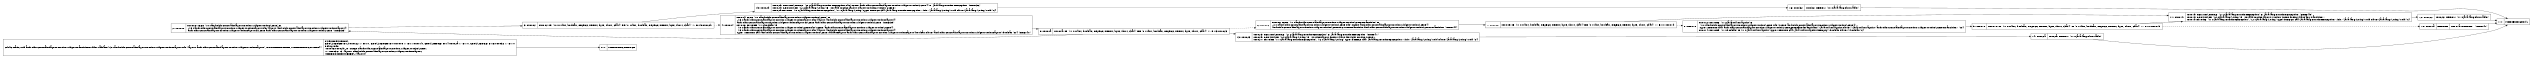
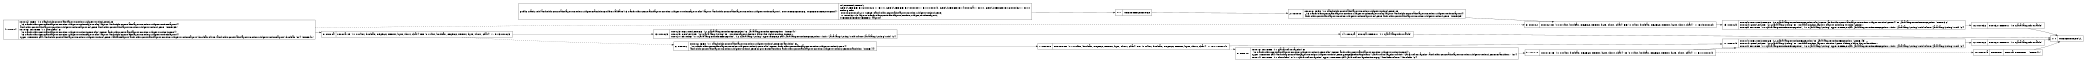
edge "3: 0x0002" -> "4: 0x0004": reversed
edge "5: 0x000a" -> "2: 0x0000": now "0: ?" -> "2: 0x0000"
